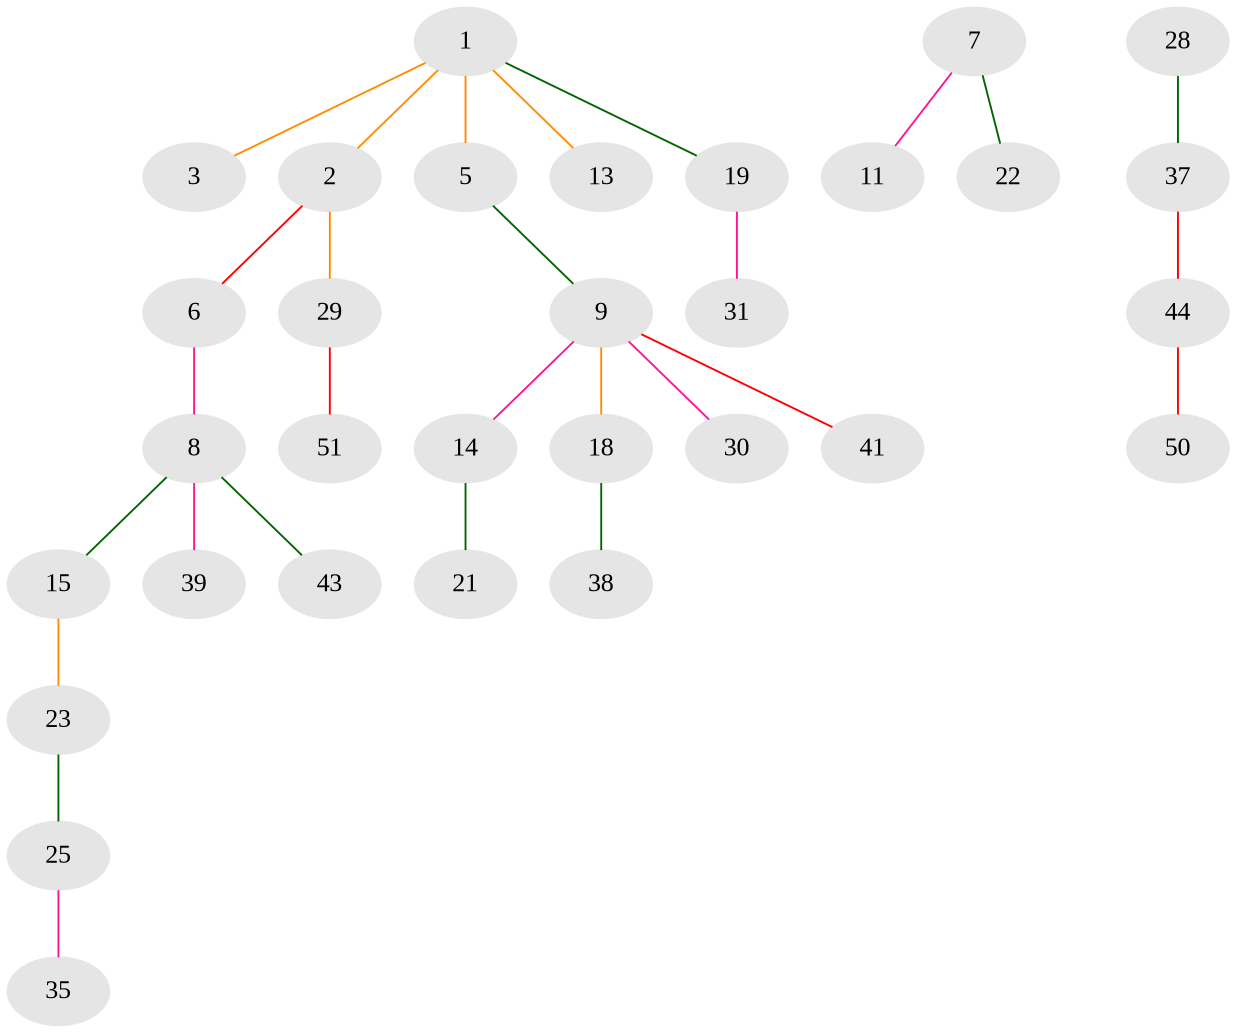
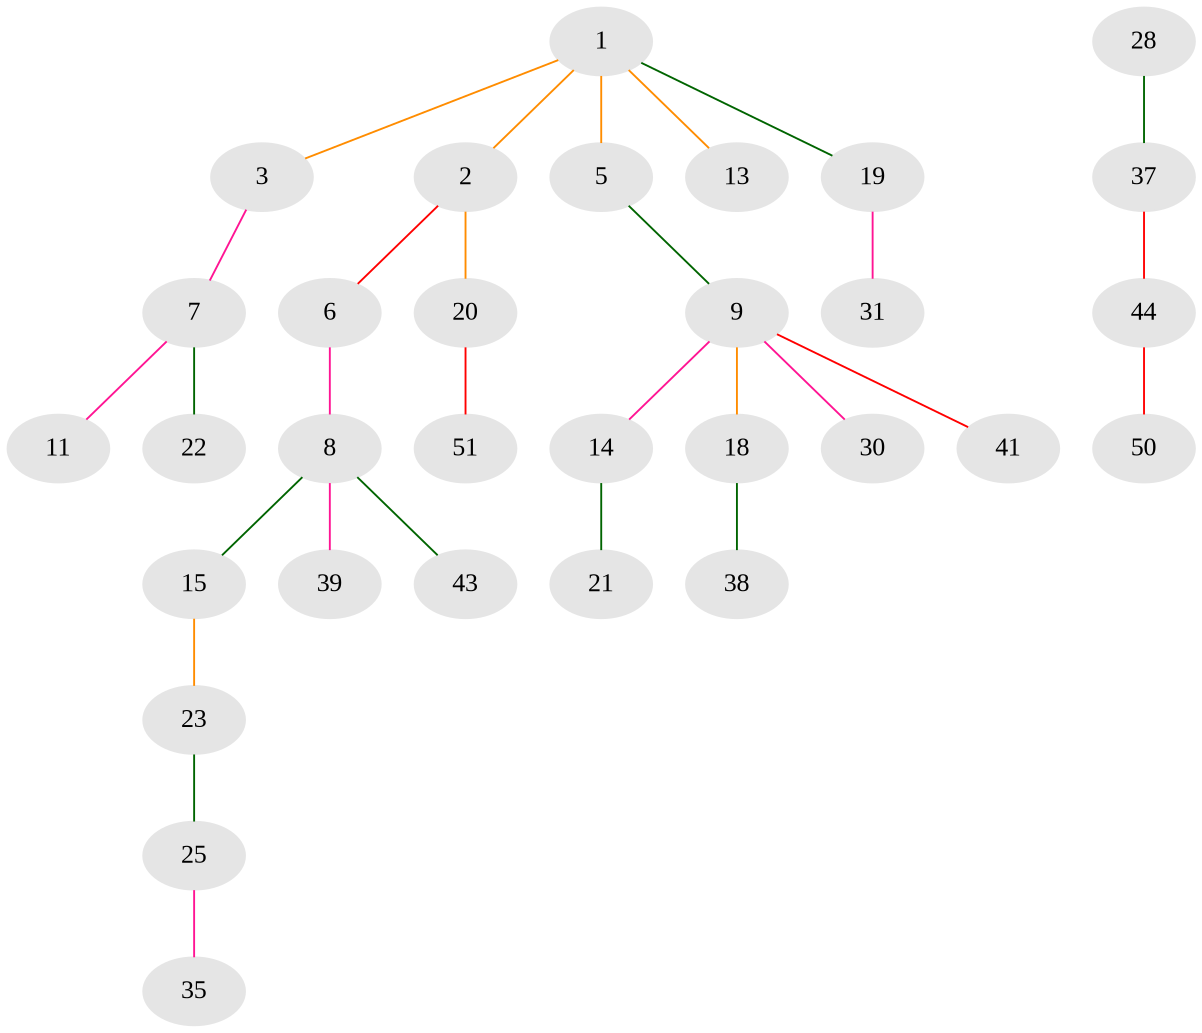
edge "3" -- "7": added
node "29": label "29" -> "20"
